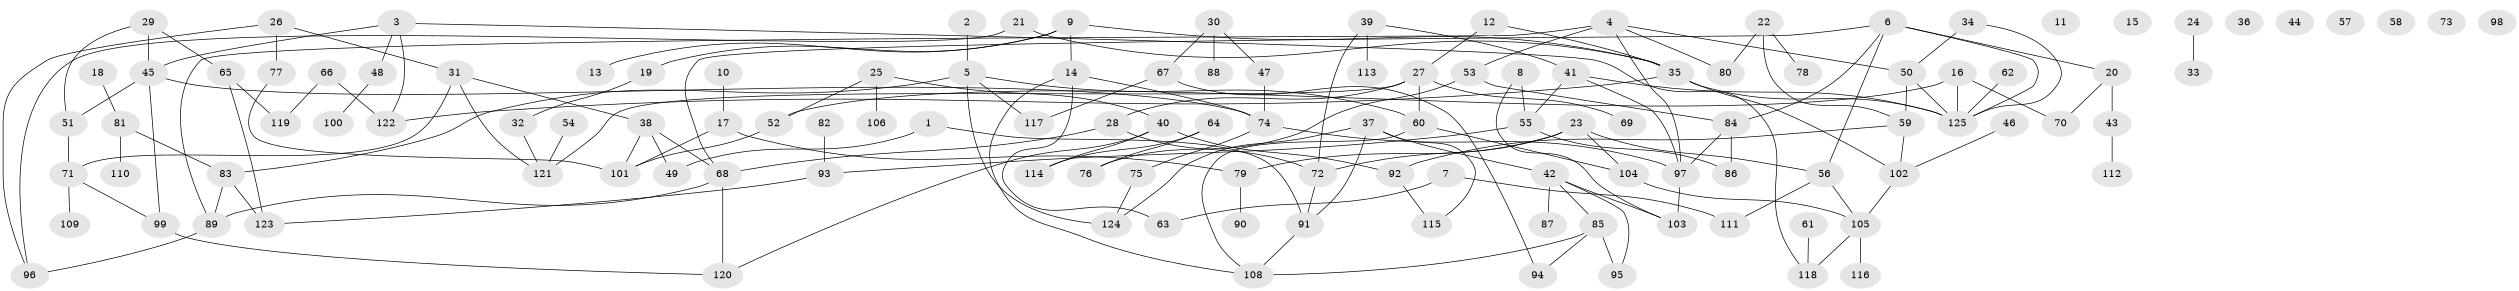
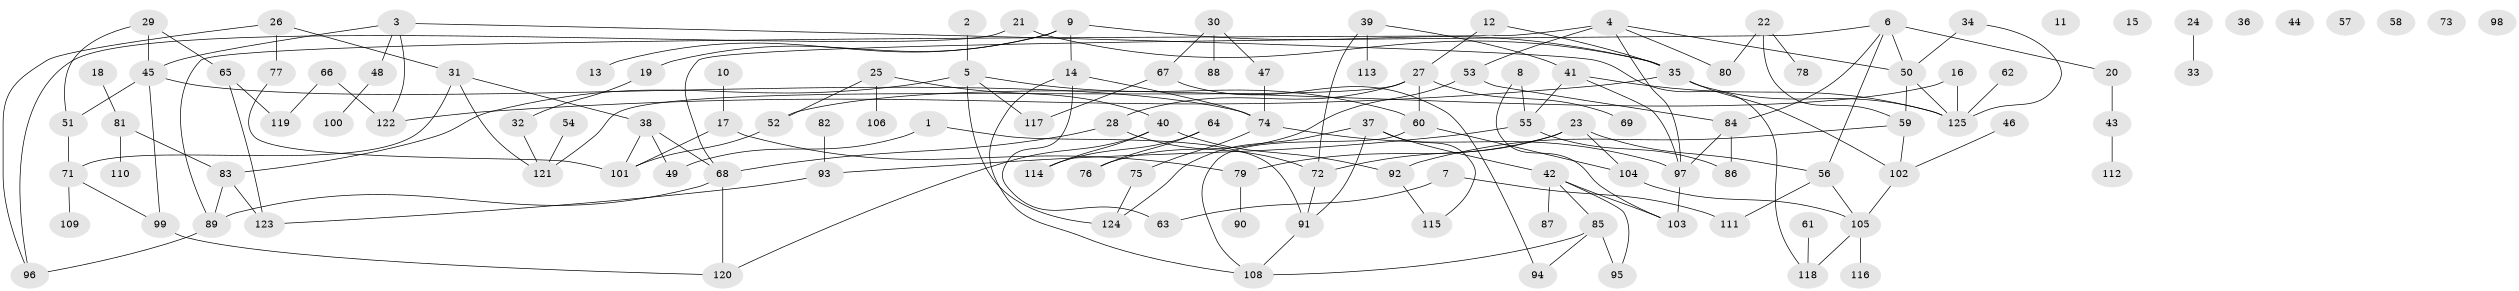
edge "6" -- "125": now "6" -- "50"
node "70": removed
